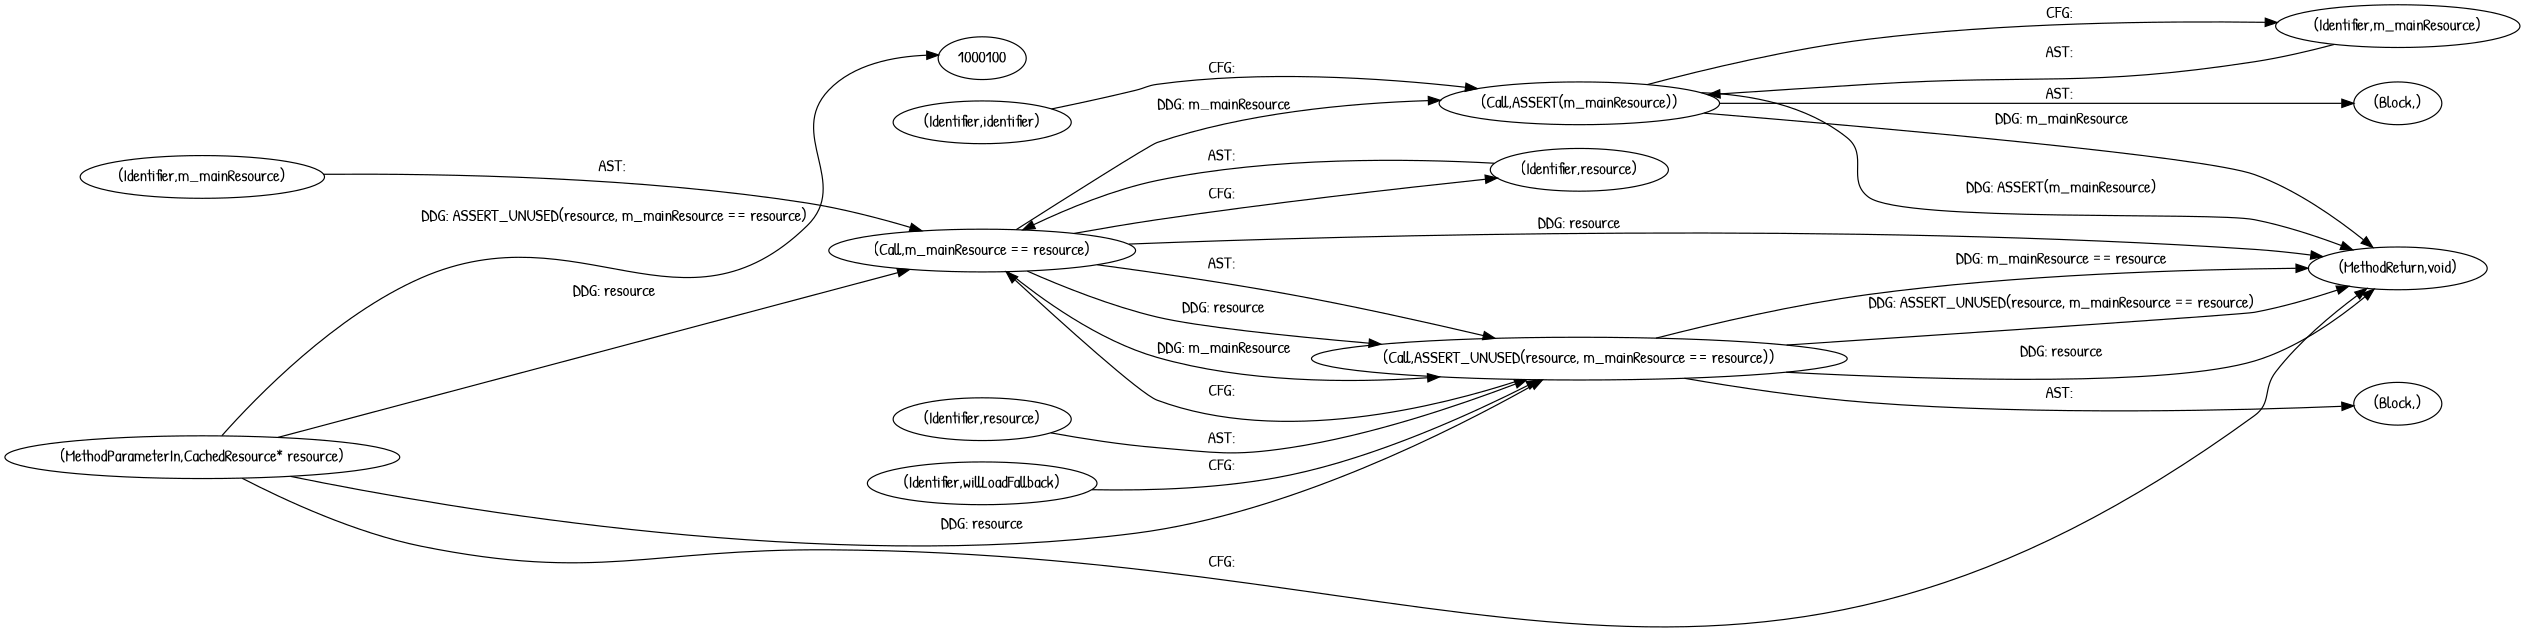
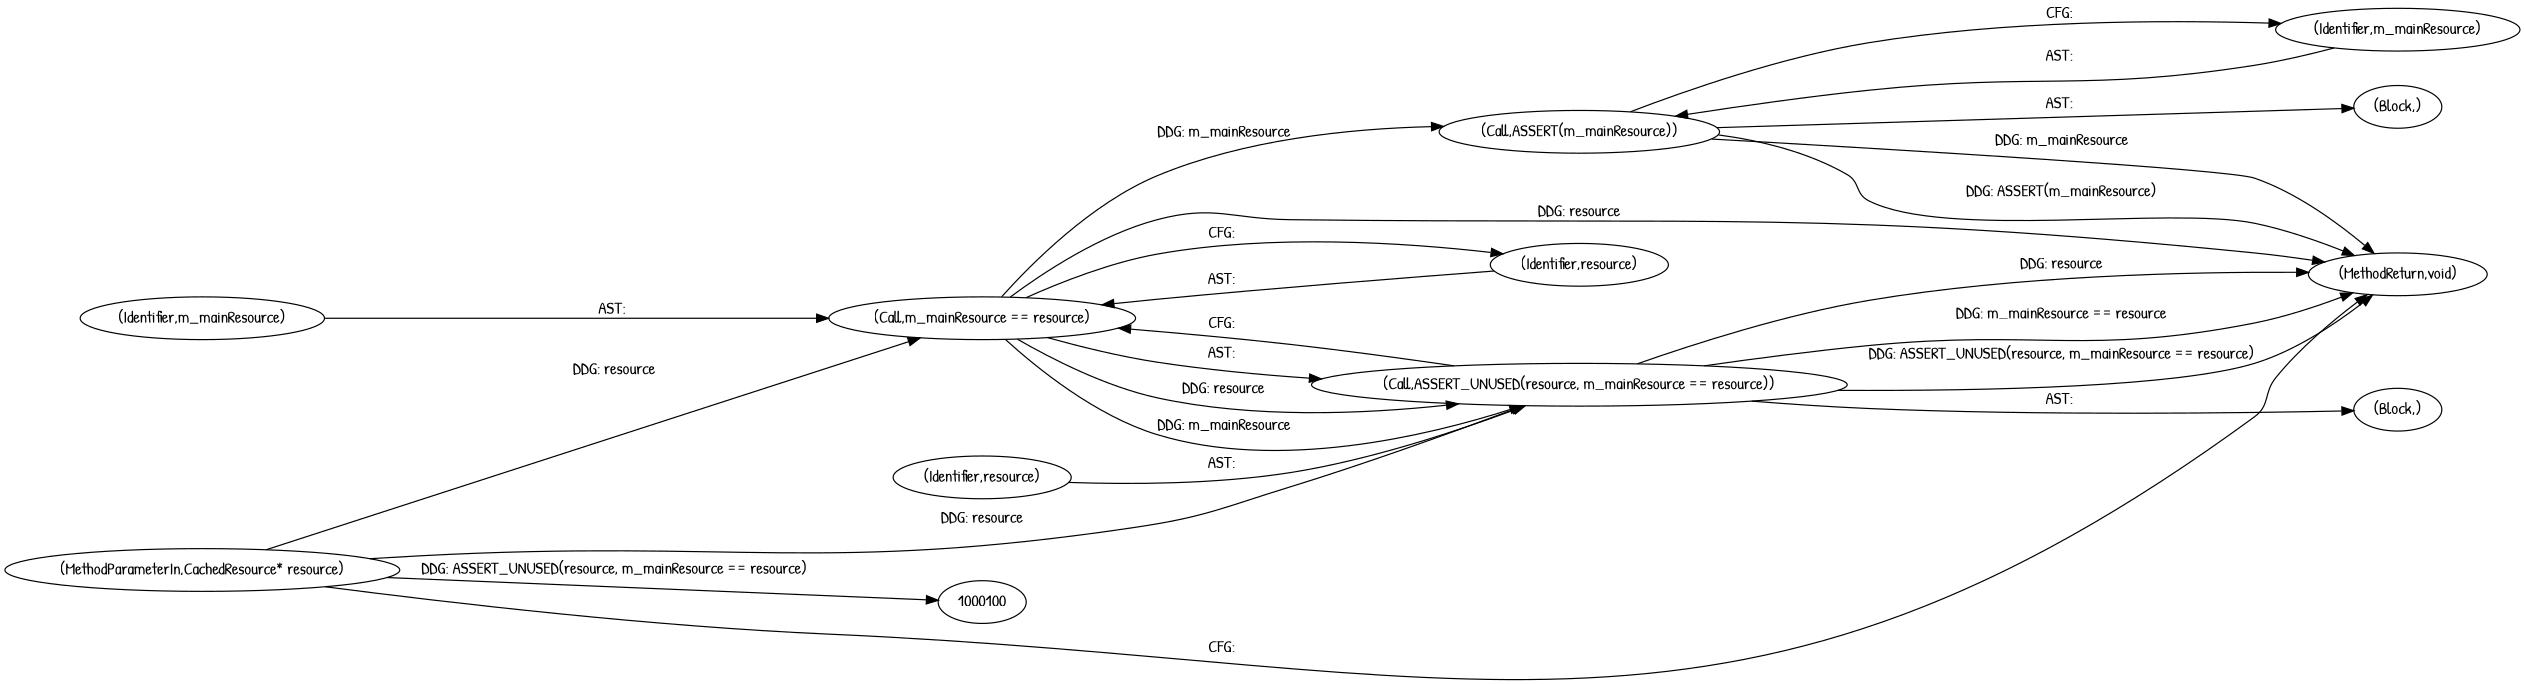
node "(Identifier,identifier)": removed
node "(Identifier,willLoadFallback)": removed
